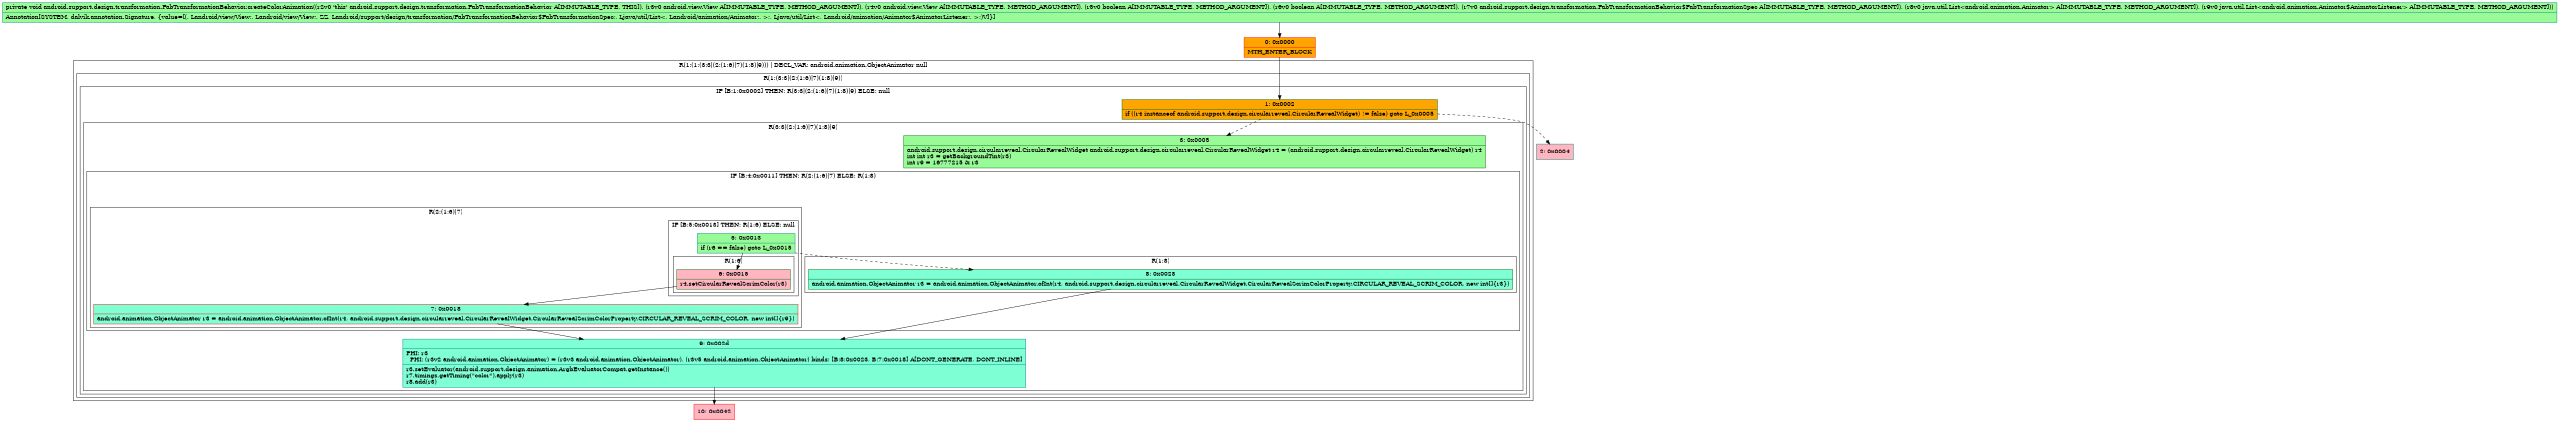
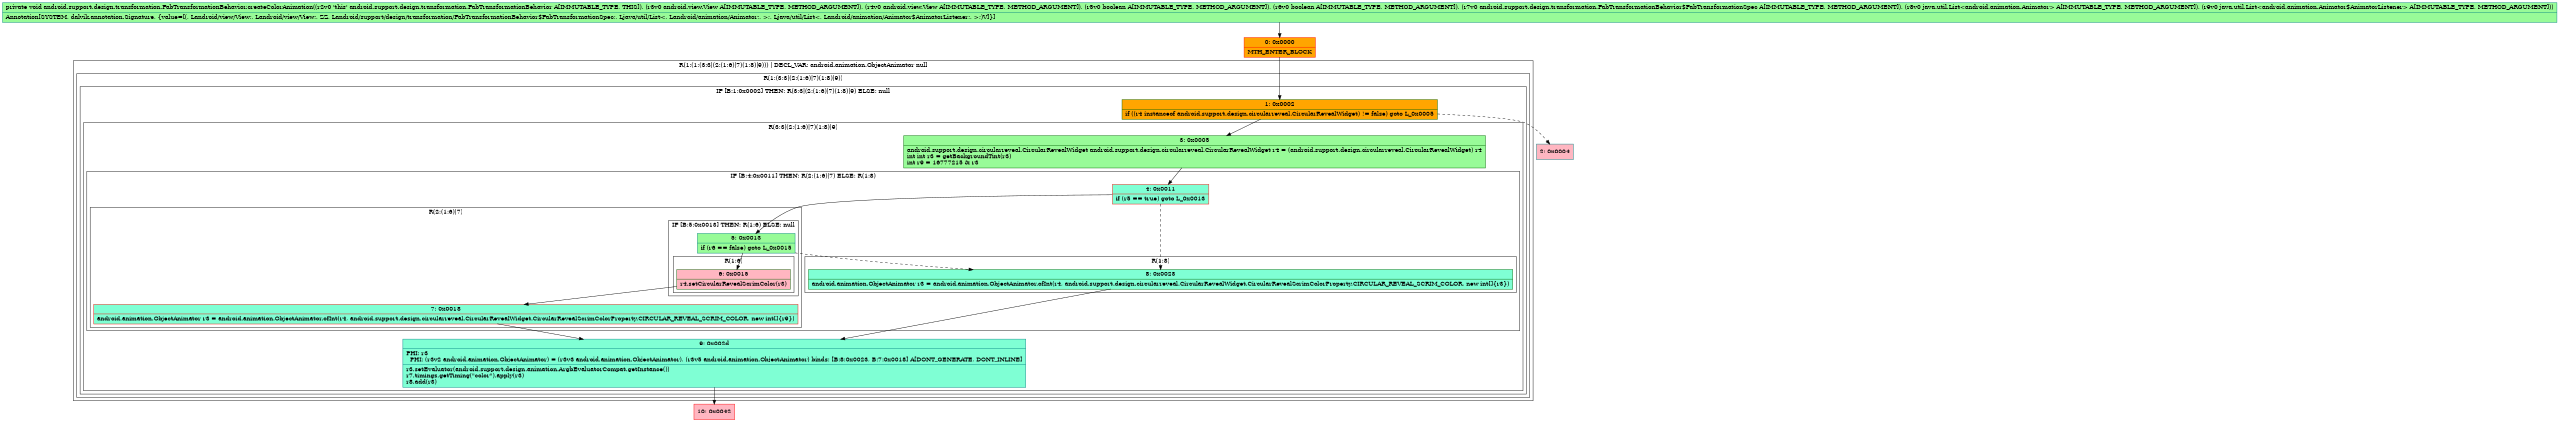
edge "1: 0x0002" -> "3: 0x0005": style dashed -> solid
node "4: 0x0011": added
